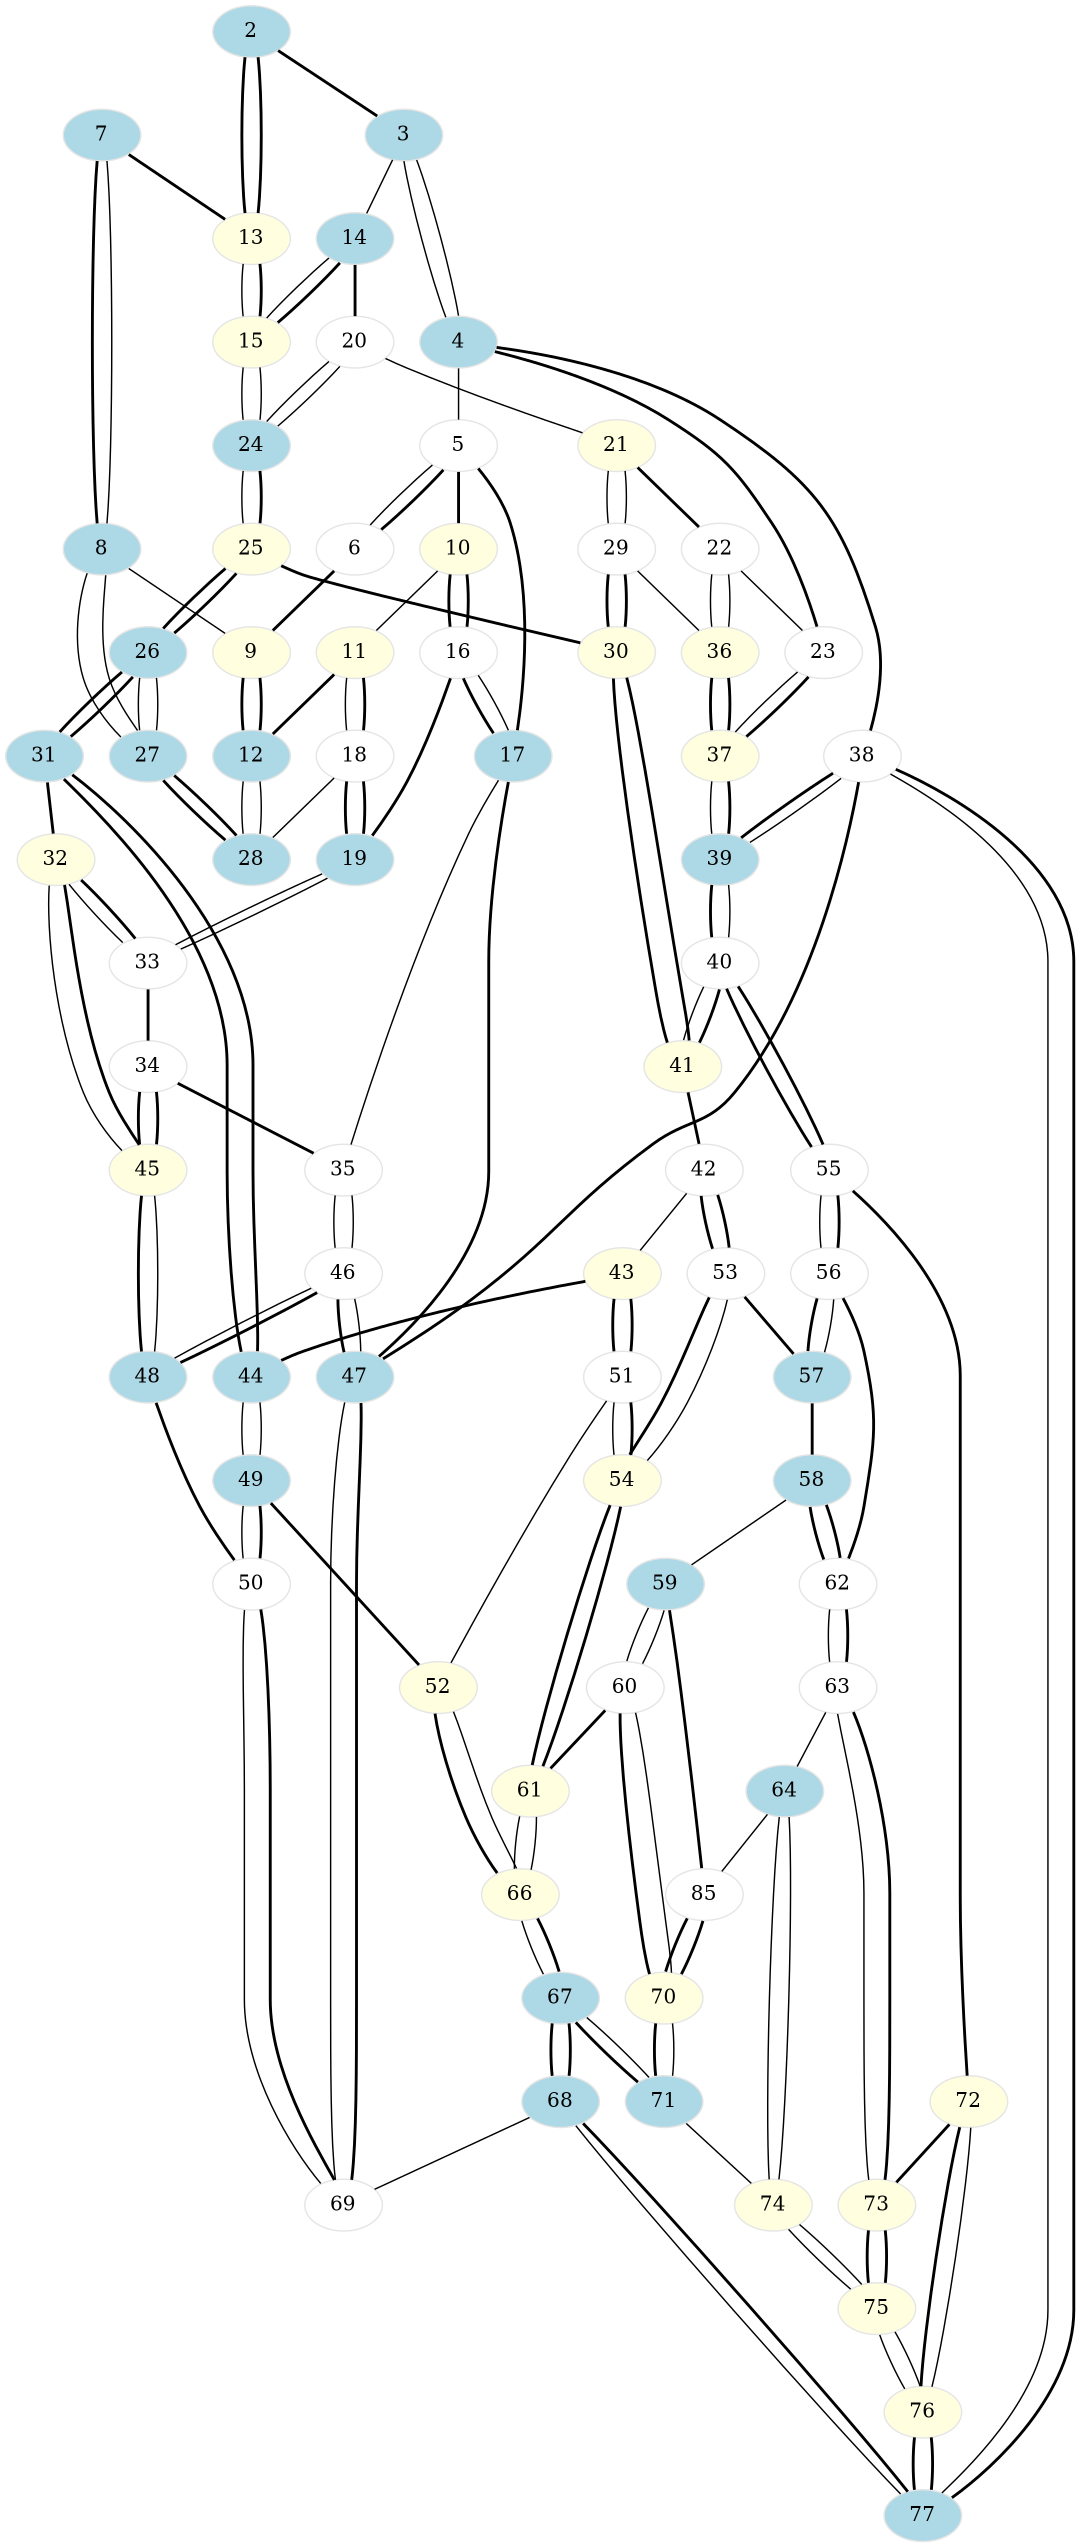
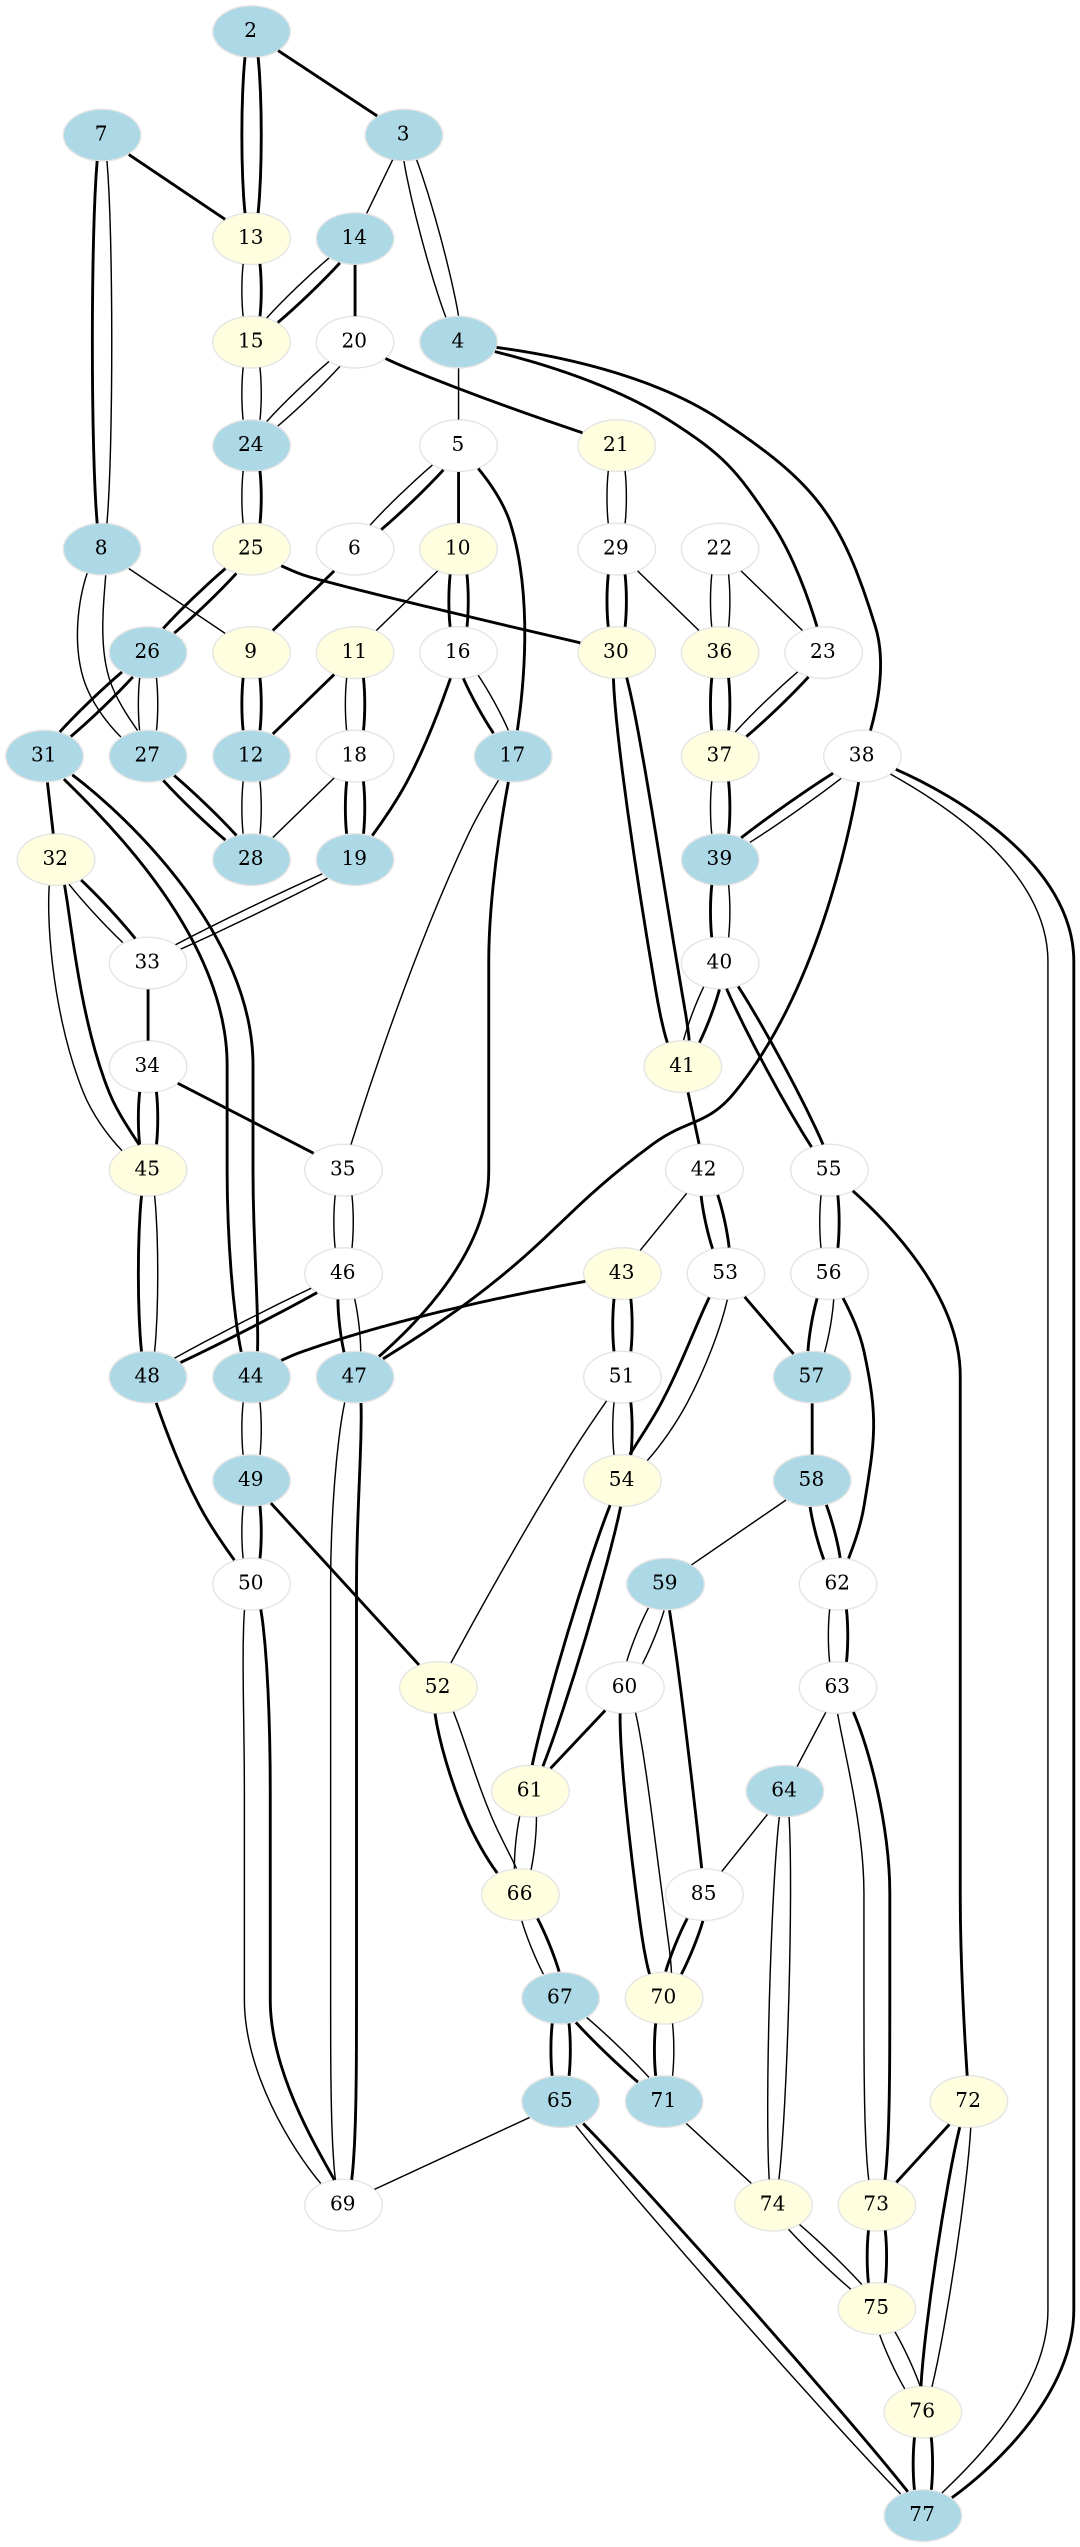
edge "20" -- "21": style solid -> bold
edge "21" -- "22": removed
node "68": label "68" -> "65"
